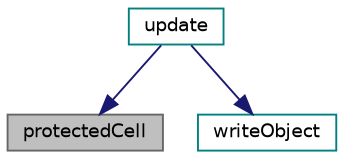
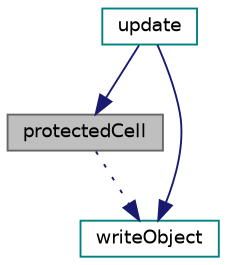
edge "protectedCell" -> "writeObject": added
